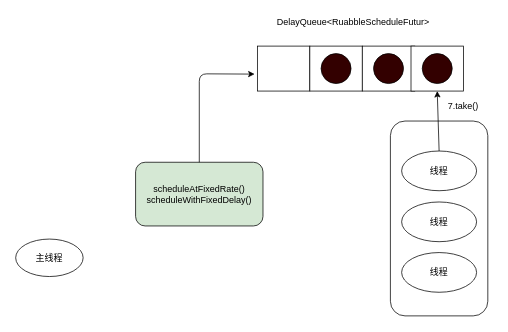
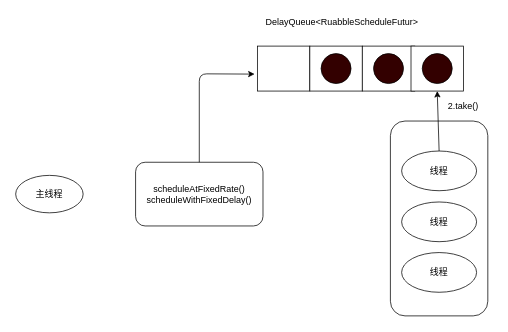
node "DelayQueue<RuabbleScheduleFutur>": moved (358, 23) -> (347, 23)
node "7.take()": label "7.take()" -> "2.take()"
node "scheduleAtFixedRate() scheduleWithFixedDelay()": fillcolor #d5e8d4 -> #ffffff
node "主线程": moved (49, 258) -> (49, 194)
